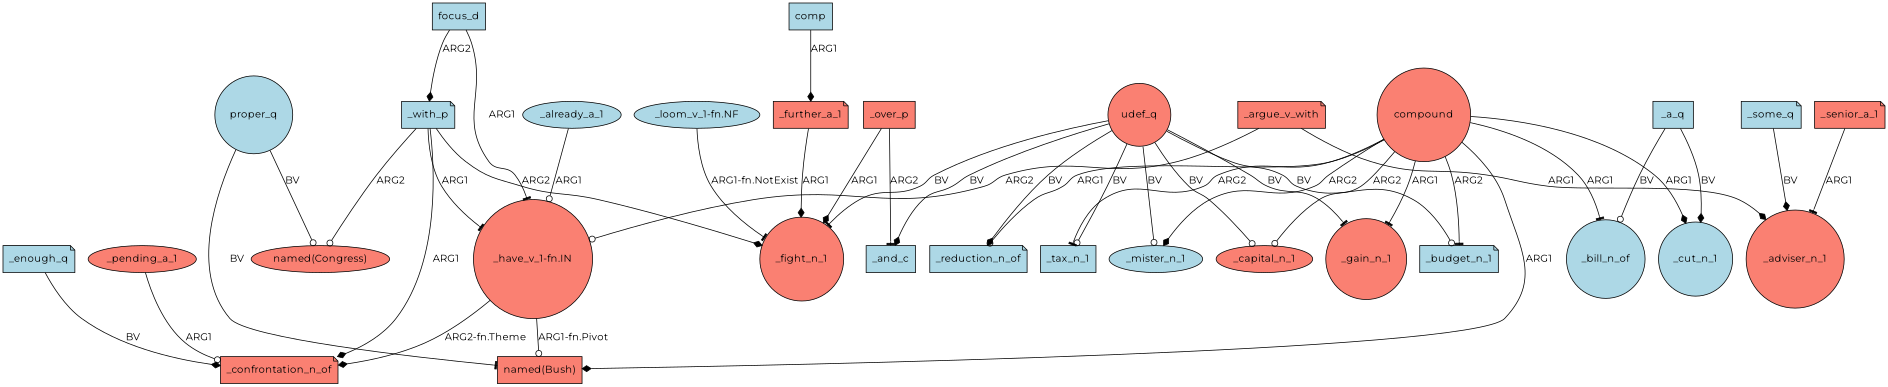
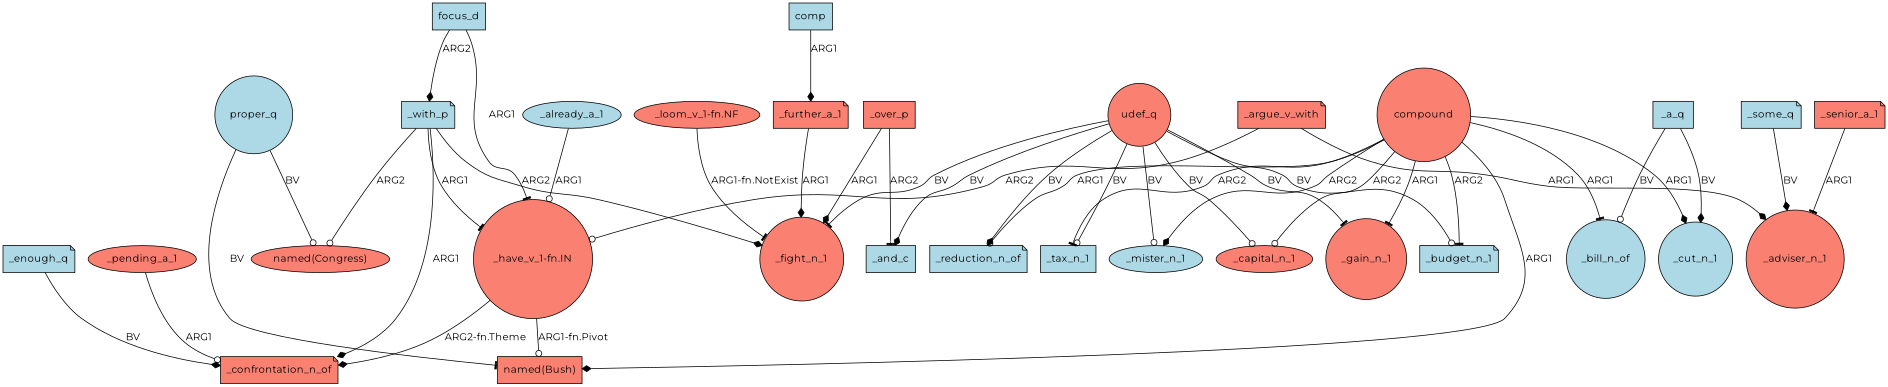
node "_loom_v_1-fn.NF": fillcolor lightblue -> salmon
